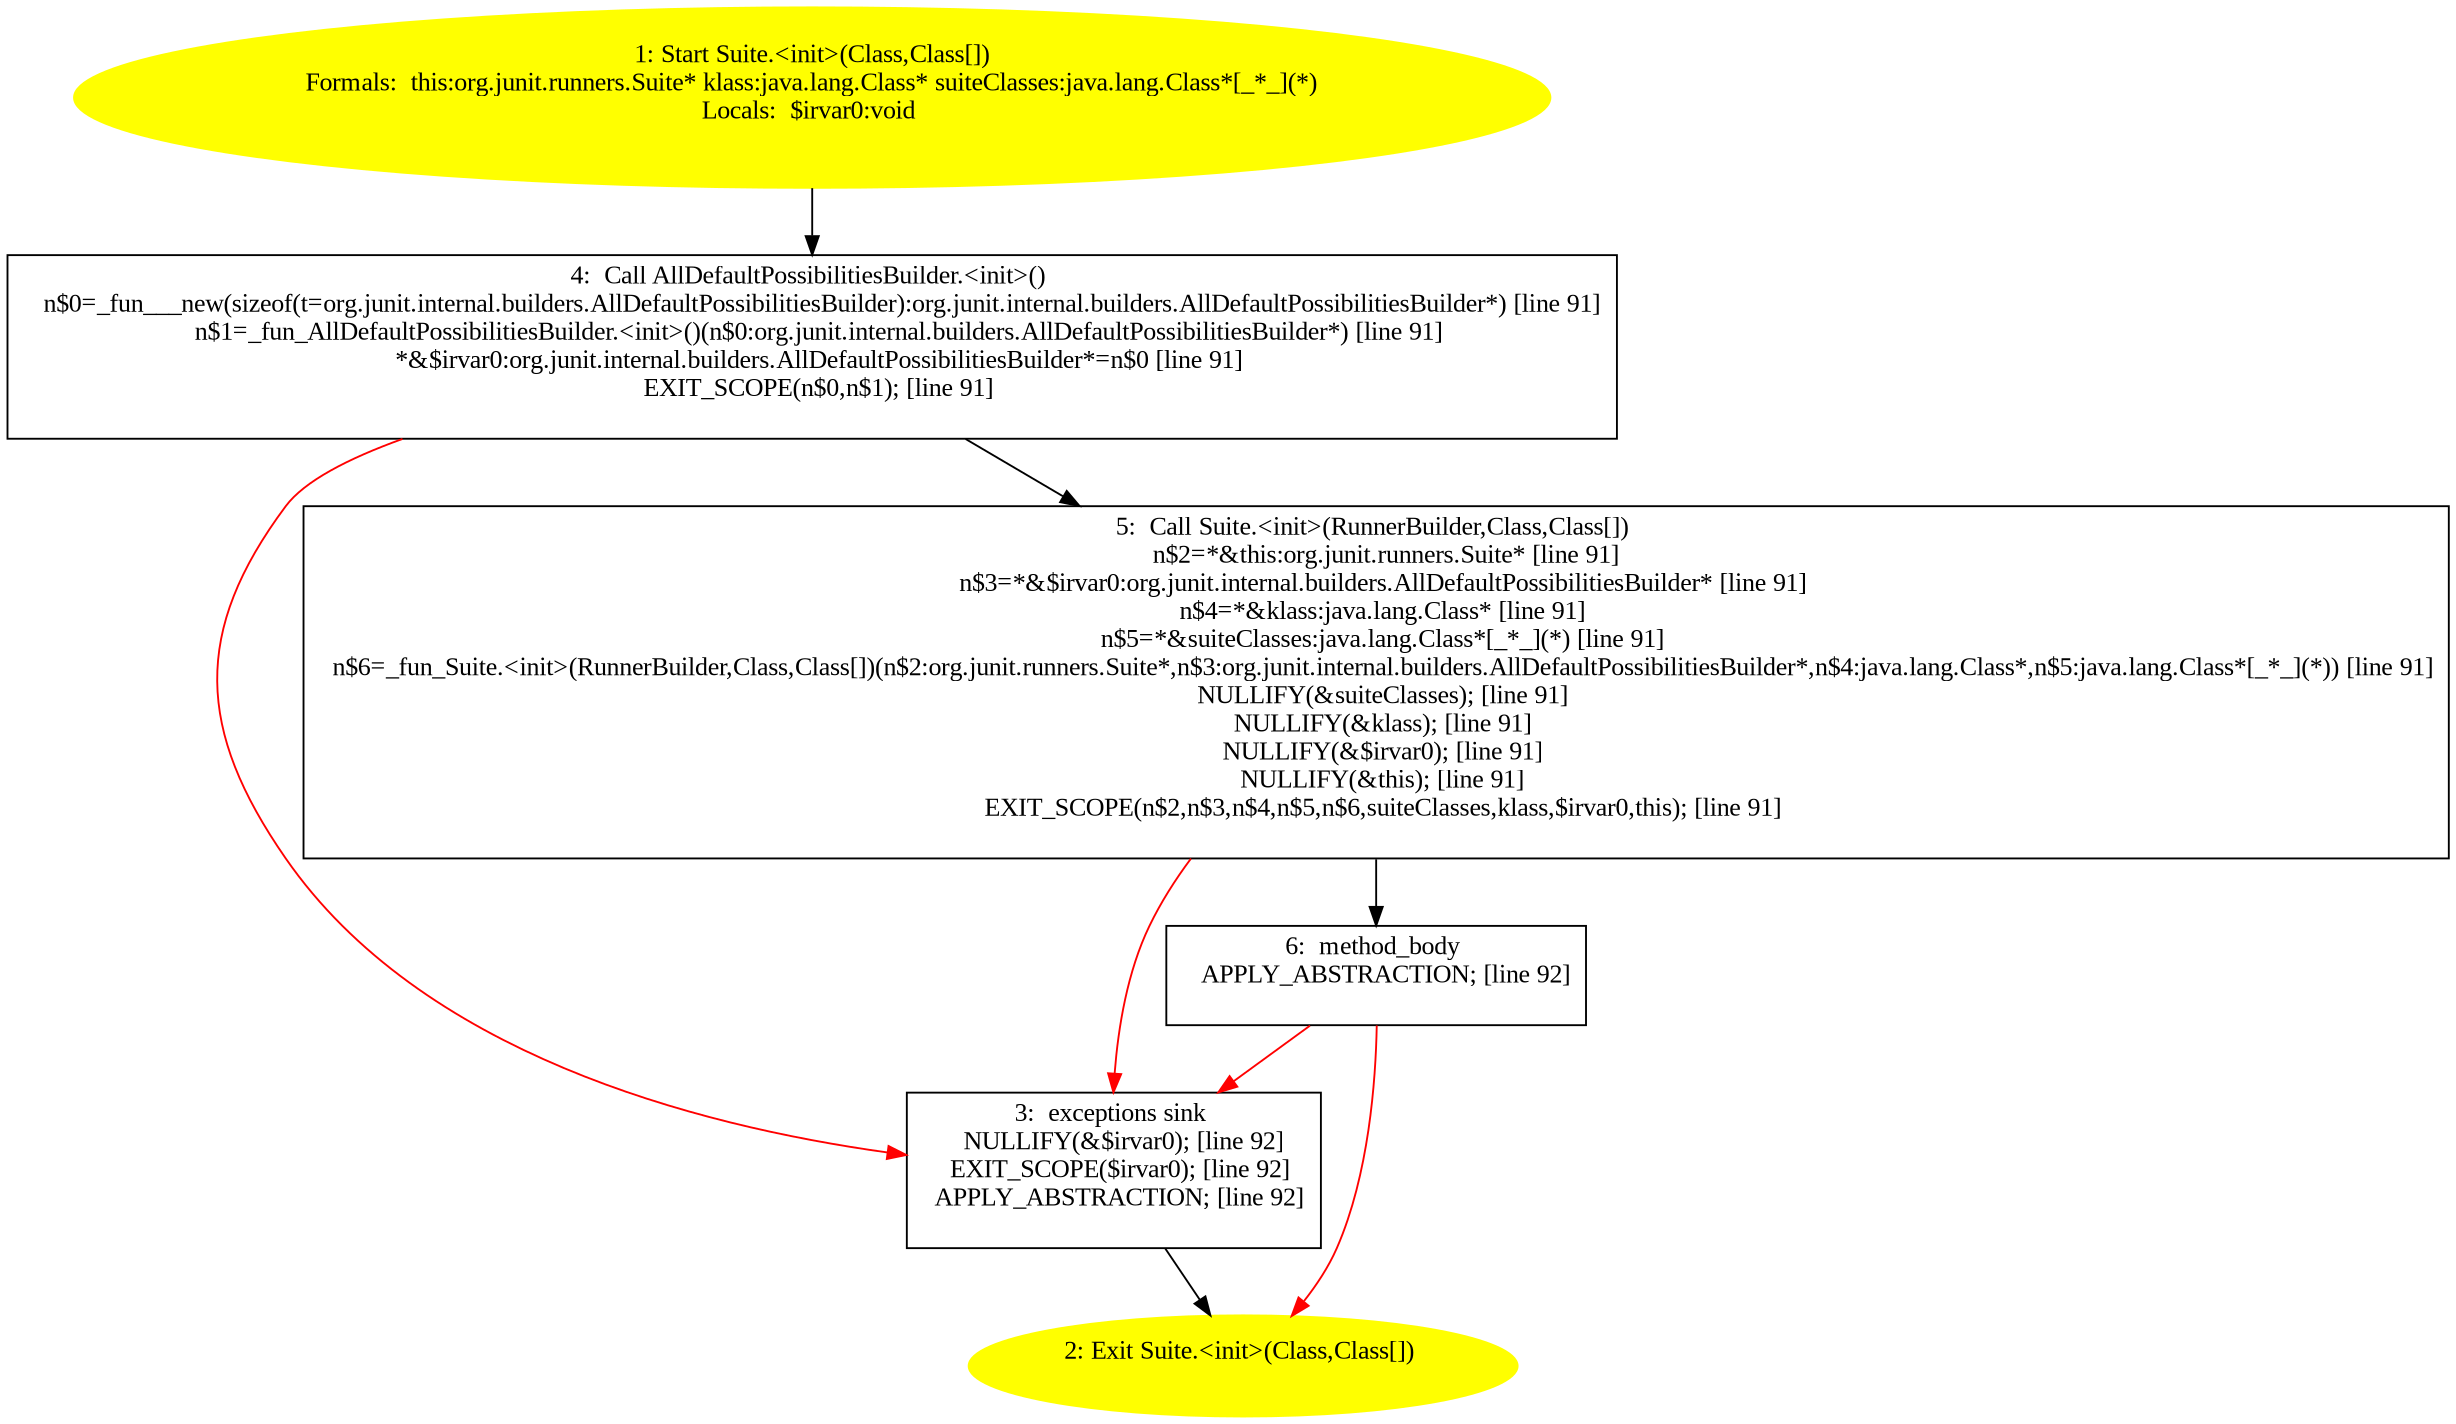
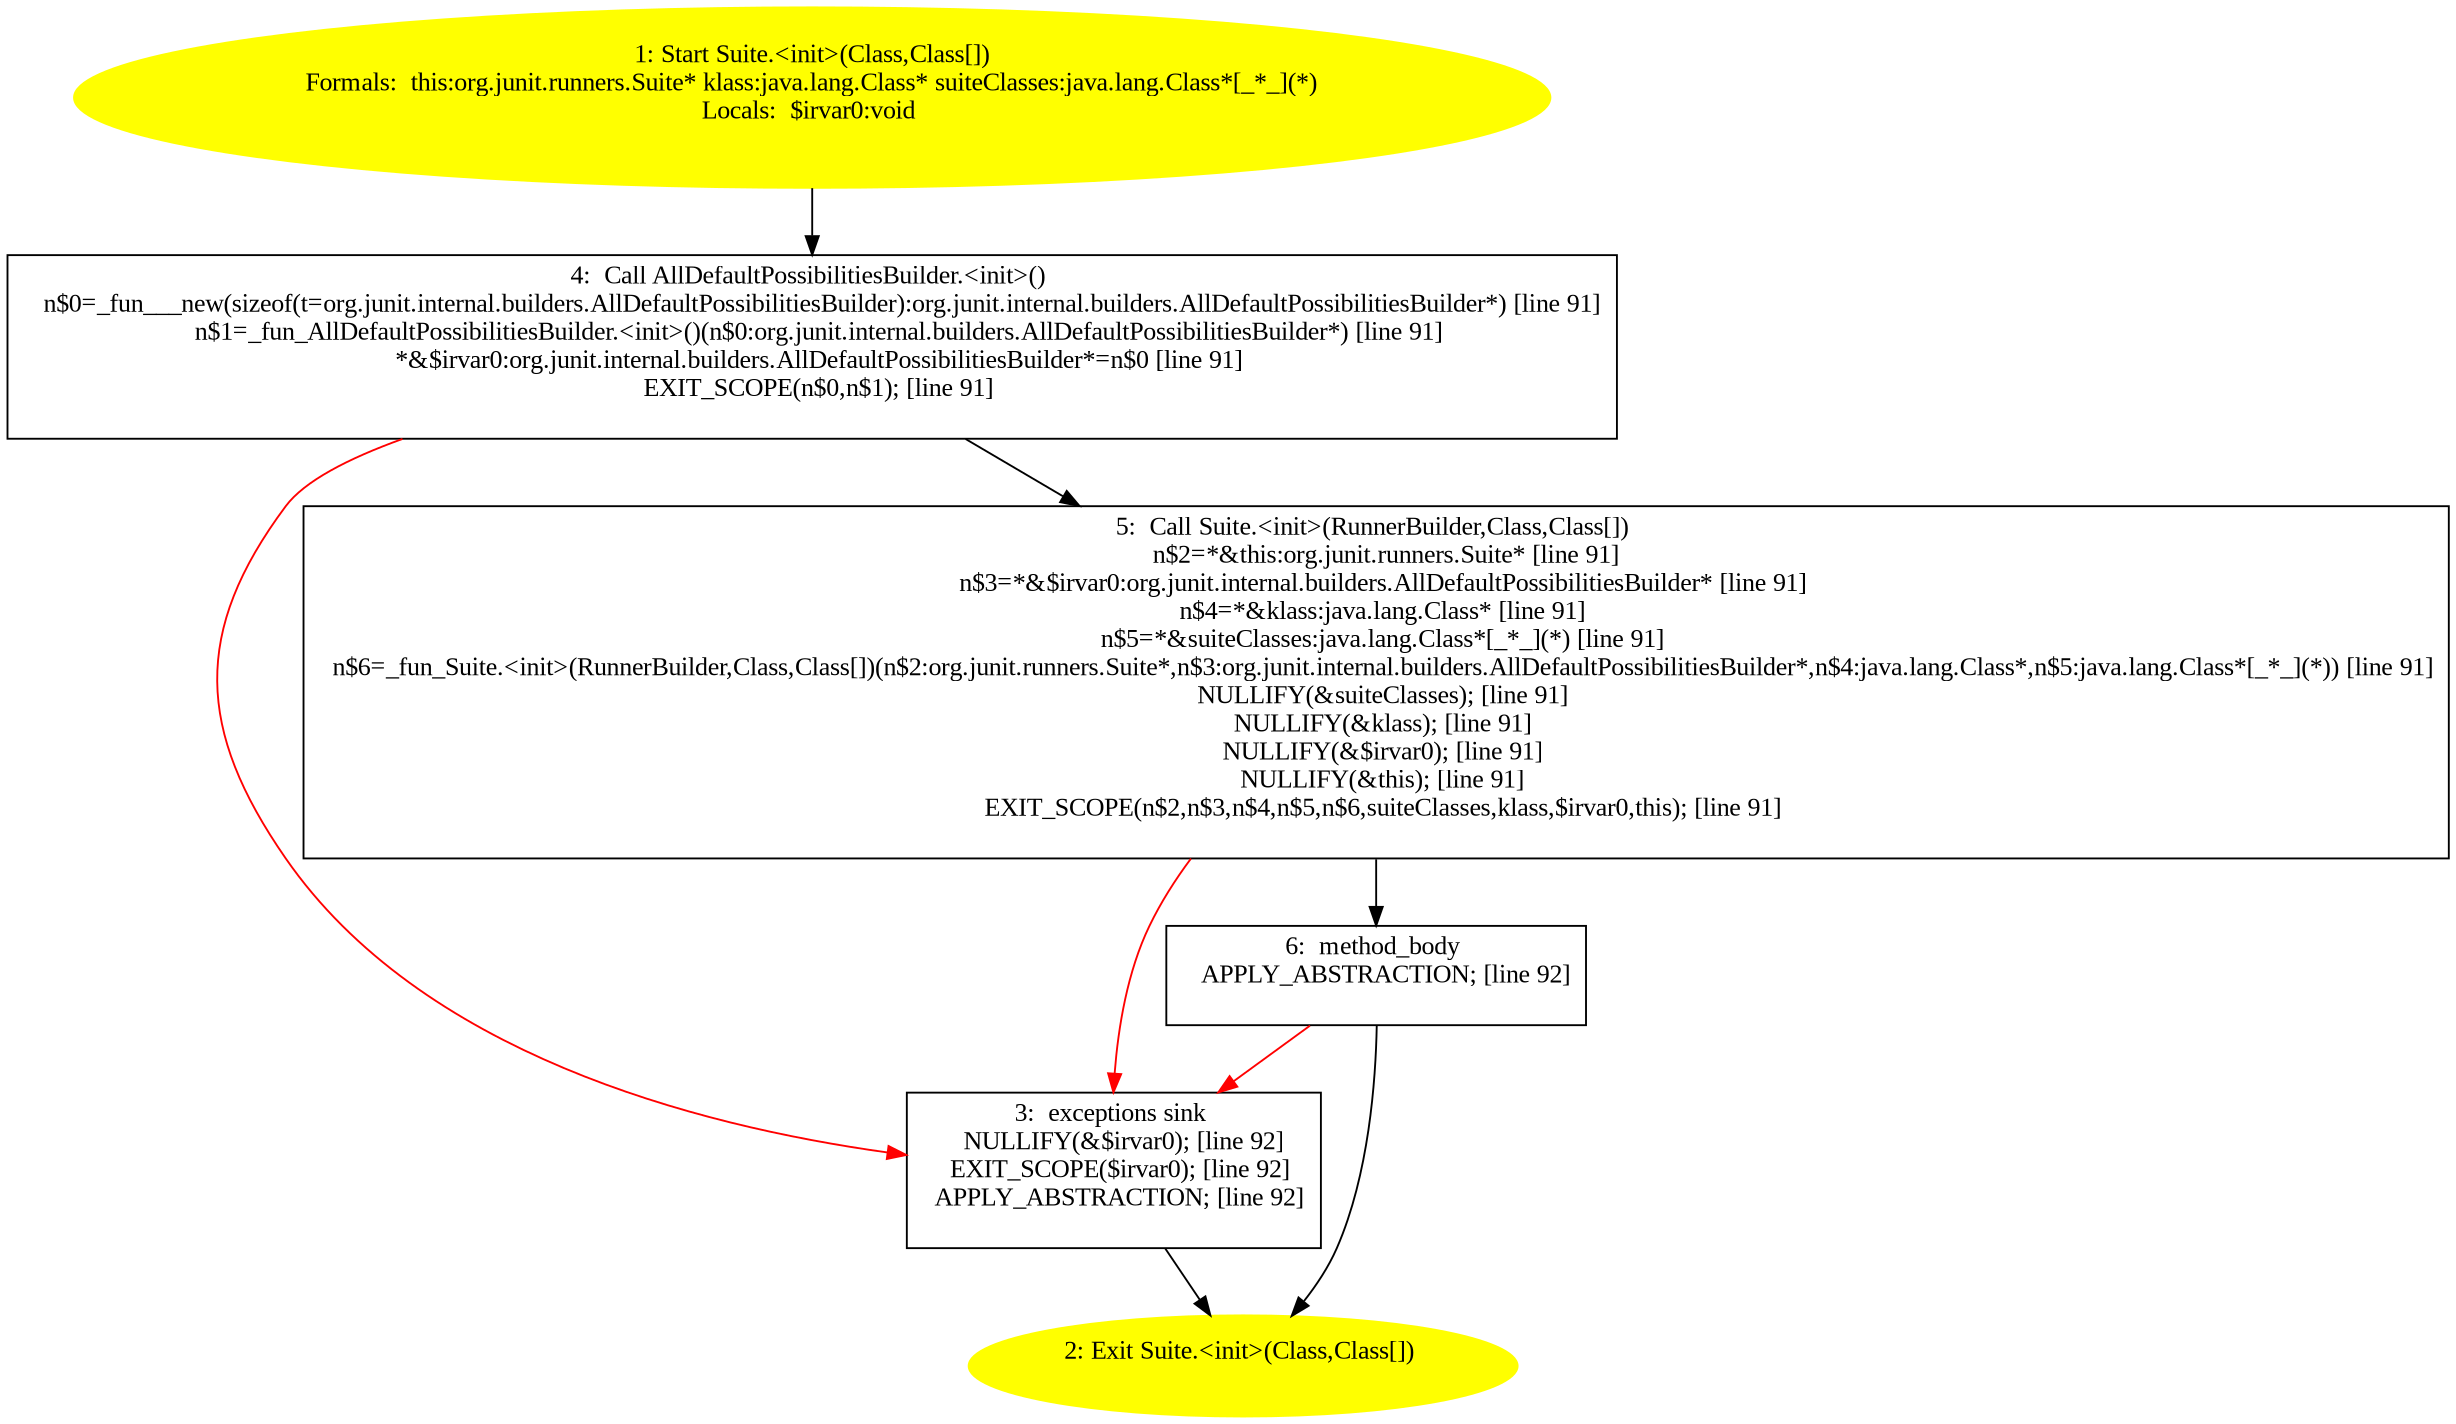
edge "6:  method_body APPLY_ABSTRACTION; [line 92]" -> "2: Exit Suite.<init>(Class,Class[])": color red -> black
